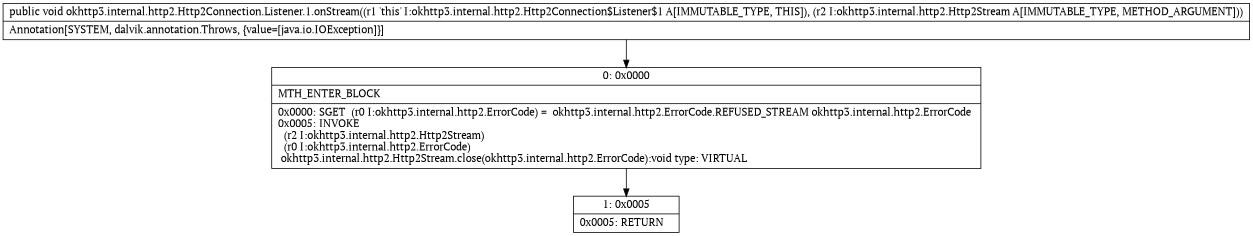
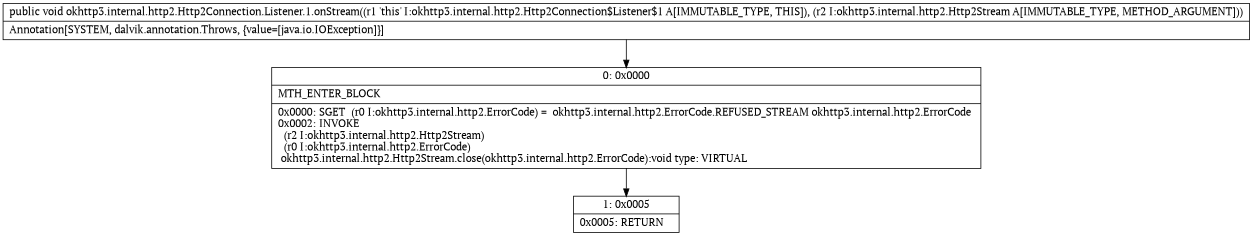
node "0: 0x0000": text "0x0005: INVOKE" -> "0x0002: INVOKE"
